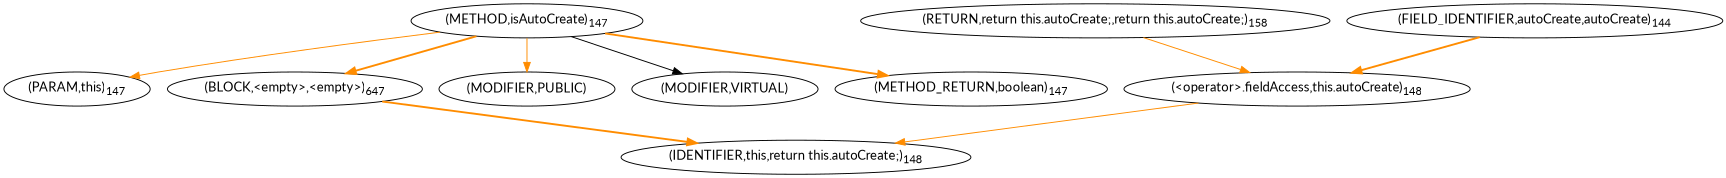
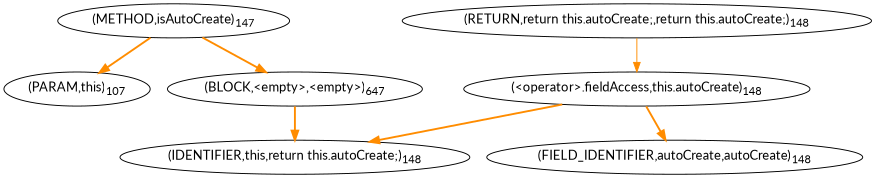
node "(RETURN,return this.autoCreate;,return this.autoCreate;)": text "158" -> "148"
node "(FIELD_IDENTIFIER,autoCreate,autoCreate)": text "144" -> "148"
edge "(METHOD,isAutoCreate)" -> "(PARAM,this)": style solid -> bold
edge "(FIELD_IDENTIFIER,autoCreate,autoCreate)" -> "(<operator>.fieldAccess,this.autoCreate)": reversed
node "(PARAM,this)": text "147" -> "107"
node "(MODIFIER,PUBLIC)": removed
node "(MODIFIER,VIRTUAL)": removed
node "(METHOD_RETURN,boolean)": removed
edge "(<operator>.fieldAccess,this.autoCreate)" -> "(IDENTIFIER,this,return this.autoCreate;)": style solid -> bold
